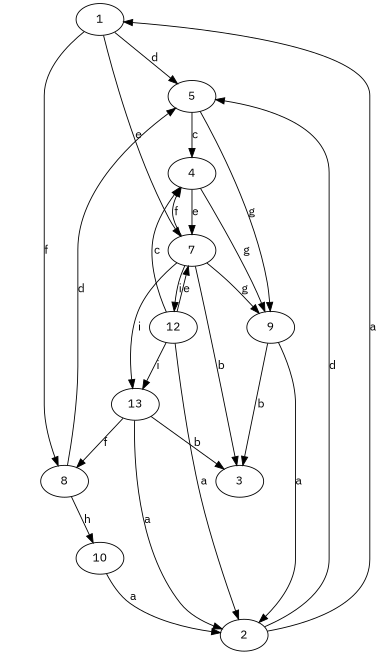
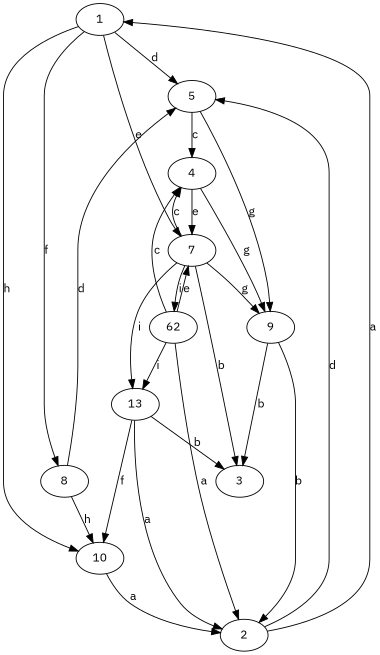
edge "7" -> "4": label "f" -> "c"
edge "1" -> "10": added, label "h"
node "12": label "12" -> "62"
edge "13" -> "8": now "13" -> "10"
edge "9" -> "2": label "a" -> "b"
